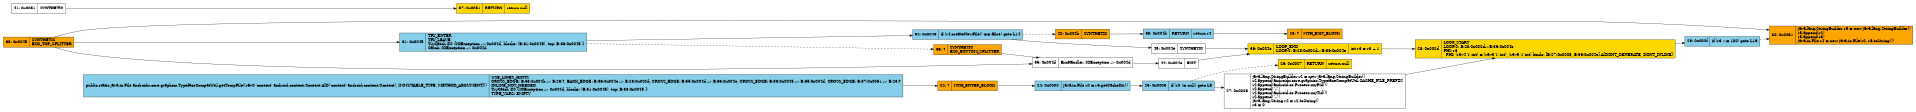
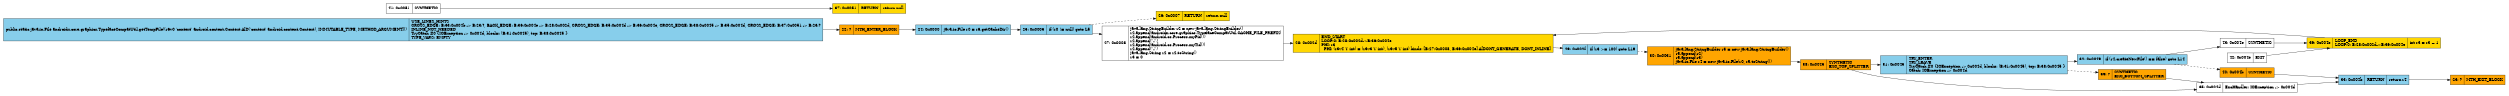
edge "38: 0x0045" -> "30: 0x0031": reversed
node "28: 0x002d": text "LOOP_START" -> "END_START"
edge "35: 0x004d" -> "42: 0x004e": now "35: 0x004d" -> "33: 0x004b"
